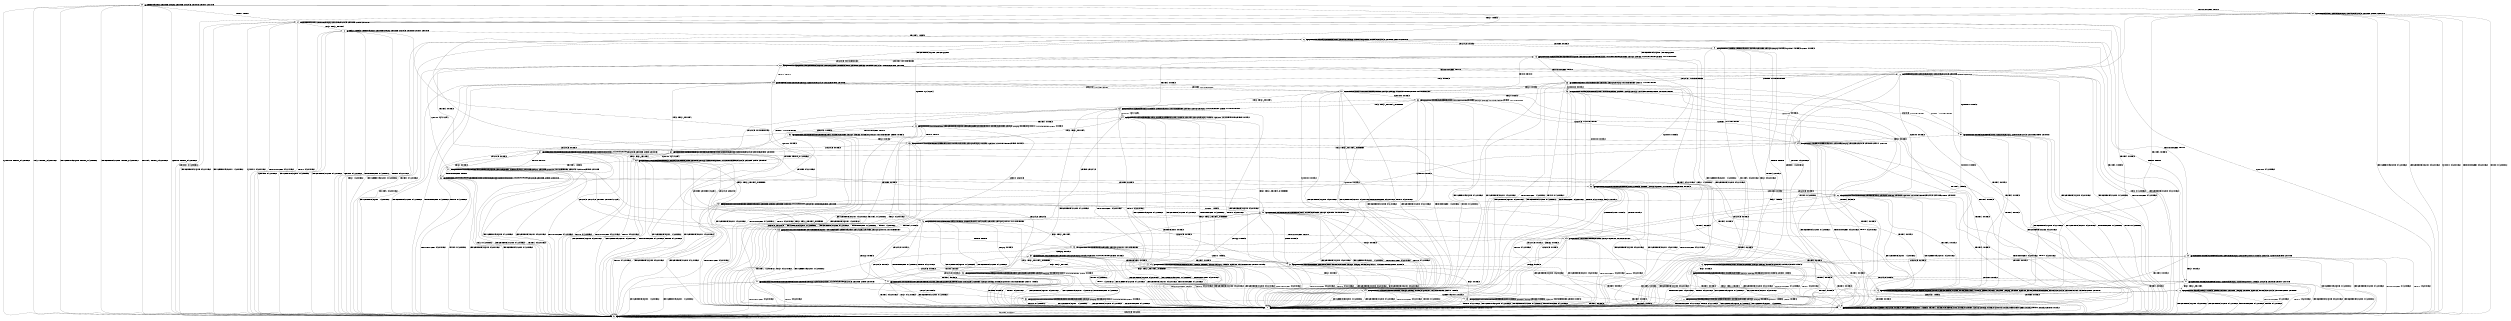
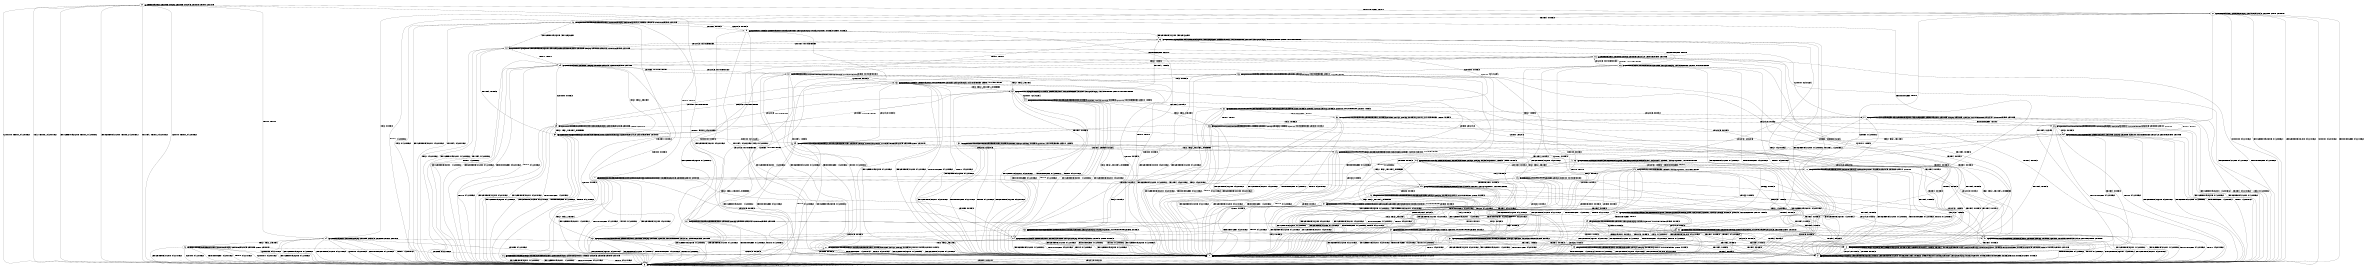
edge "s6" -> "s8": now "s2" -> "s8"
edge "s23" -> "s21": now "s23" -> "s13"
edge "s33" -> "s7": added, label "NEWKEYS / NO_RESP"
edge "s27" -> "s29": removed, label "KEX30 / NO_RESP"
edge "s77" -> "s22": reversed
edge "s31" -> "s40": now "s11" -> "s40"
edge "s51" -> "s39": removed, label "CH_CLOSE / CH_CLOSE"
edge "s7" -> "s5": added, label "CH_CLOSE / NO_RESP"
edge "s50" -> "s32": now "s50" -> "s7"
edge "s47" -> "s52": removed, label "CH_OPEN / NO_RESP"
